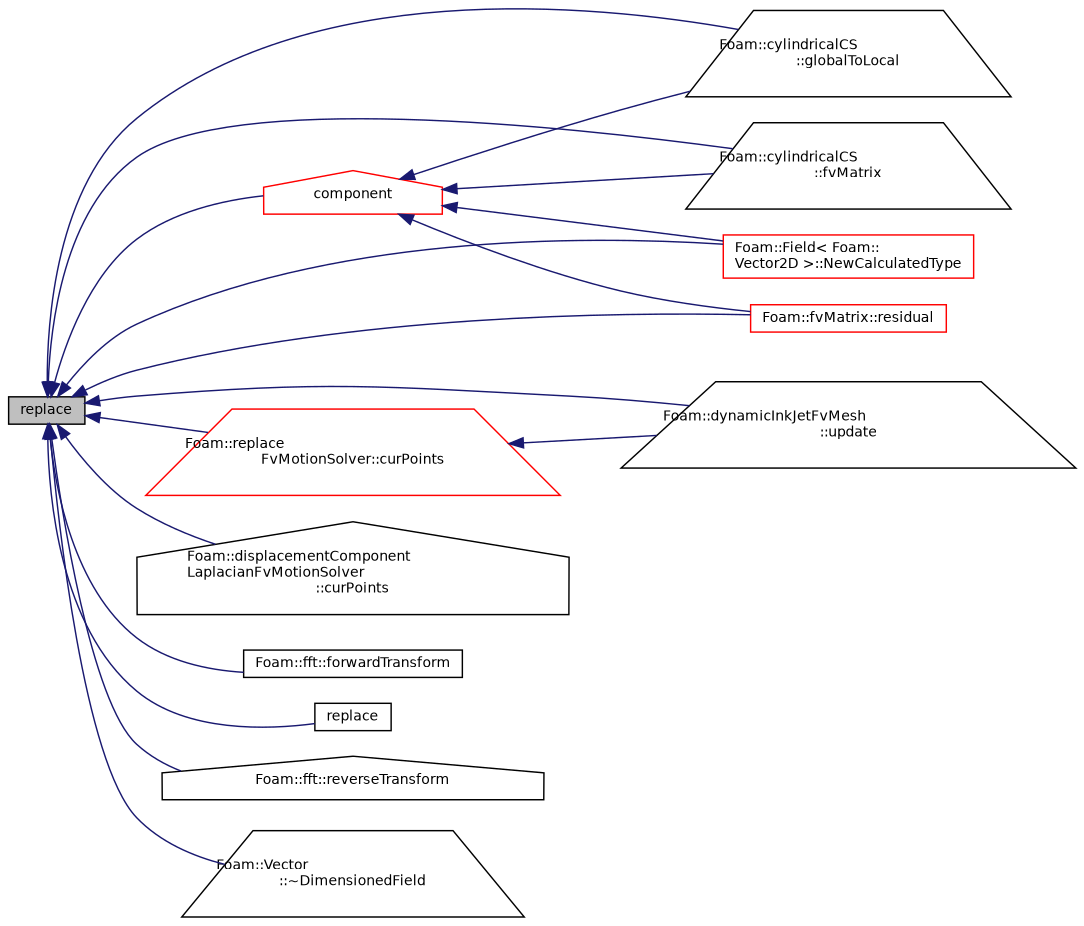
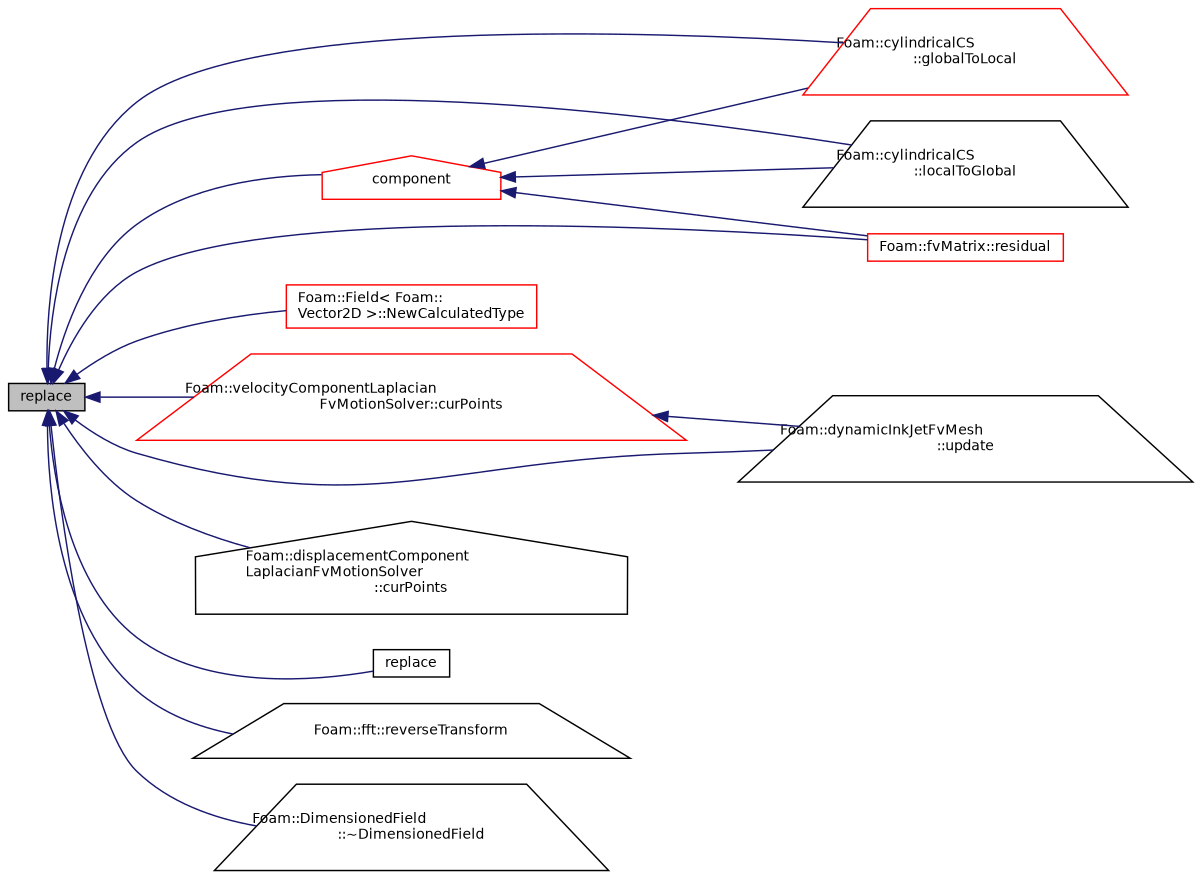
node "Foam::cylindricalCS ::globalToLocal": color black -> red
node "Foam::cylindricalCS ::fvMatrix": label "Foam::cylindricalCS ::fvMatrix" -> "Foam::cylindricalCS ::localToGlobal"
edge "Foam::Field< Foam:: Vector2D >::NewCalculatedType" -> "component": removed
node "Foam::replace FvMotionSolver::curPoints": label "Foam::replace FvMotionSolver::curPoints" -> "Foam::velocityComponentLaplacian FvMotionSolver::curPoints"
node "Foam::fft::forwardTransform": removed
node "Foam::fft::reverseTransform": shape house -> trapezium
node "Foam::Vector ::~DimensionedField": label "Foam::Vector ::~DimensionedField" -> "Foam::DimensionedField ::~DimensionedField"
